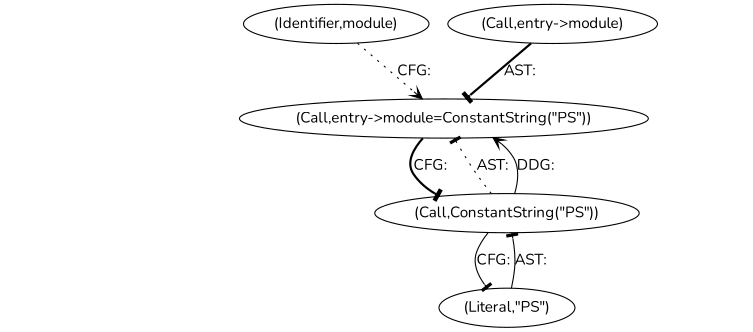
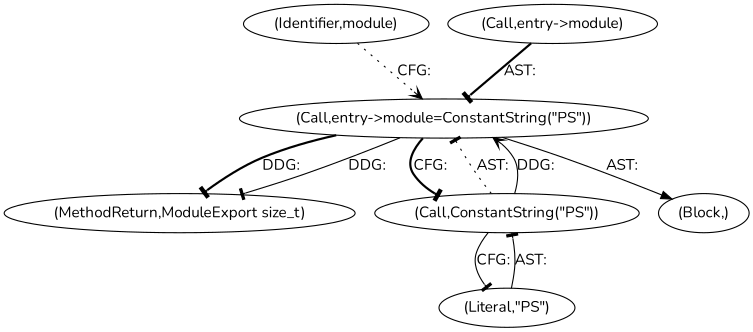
node "(MethodReturn,ModuleExport size_t)": added
node "(Block,)": added
